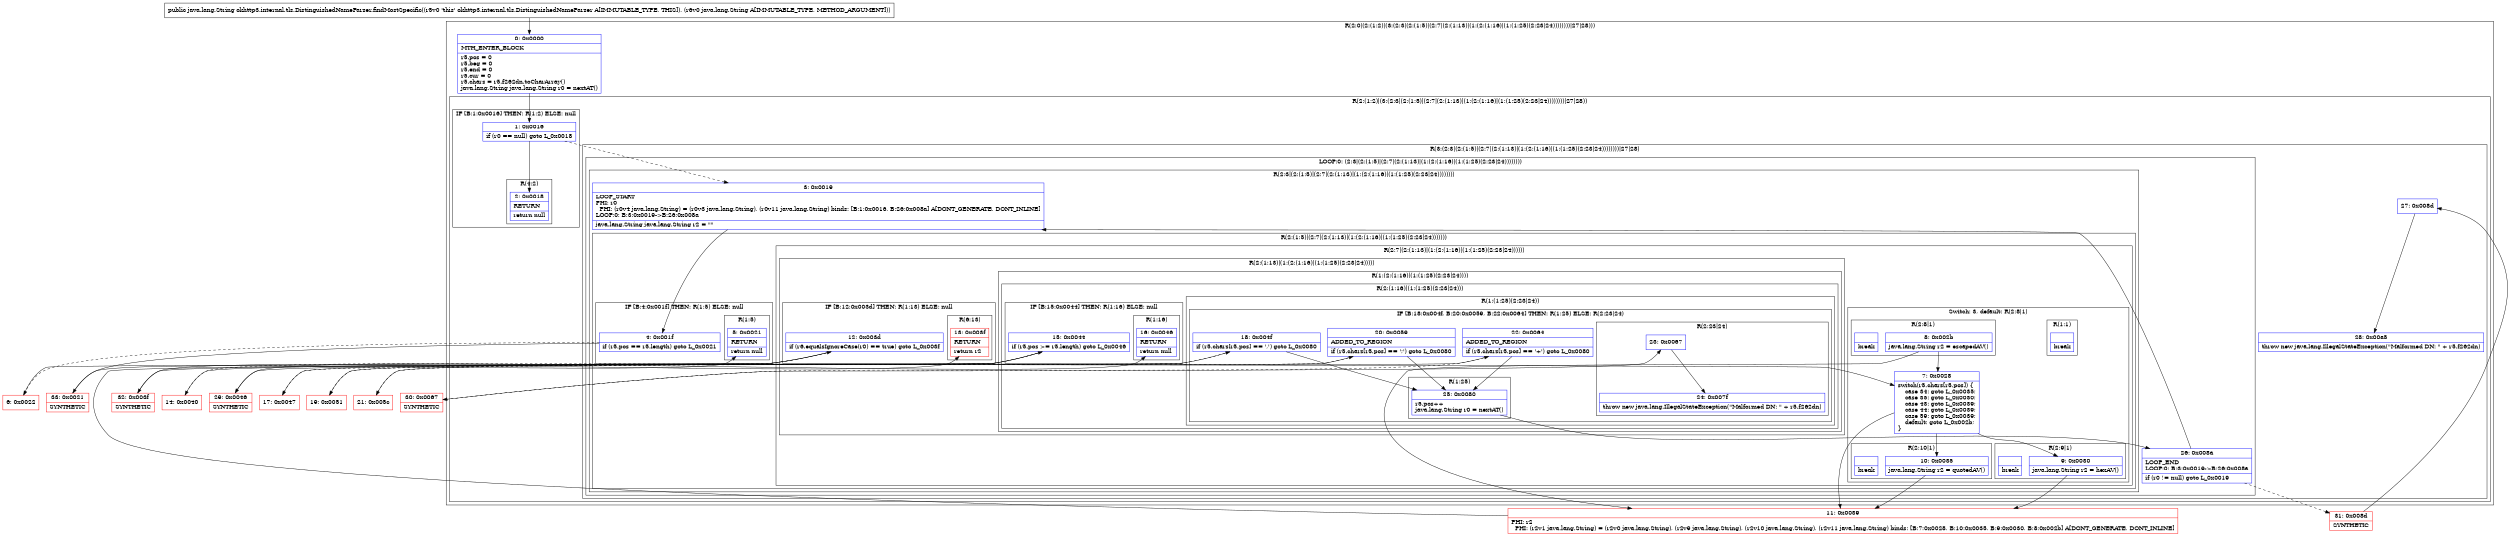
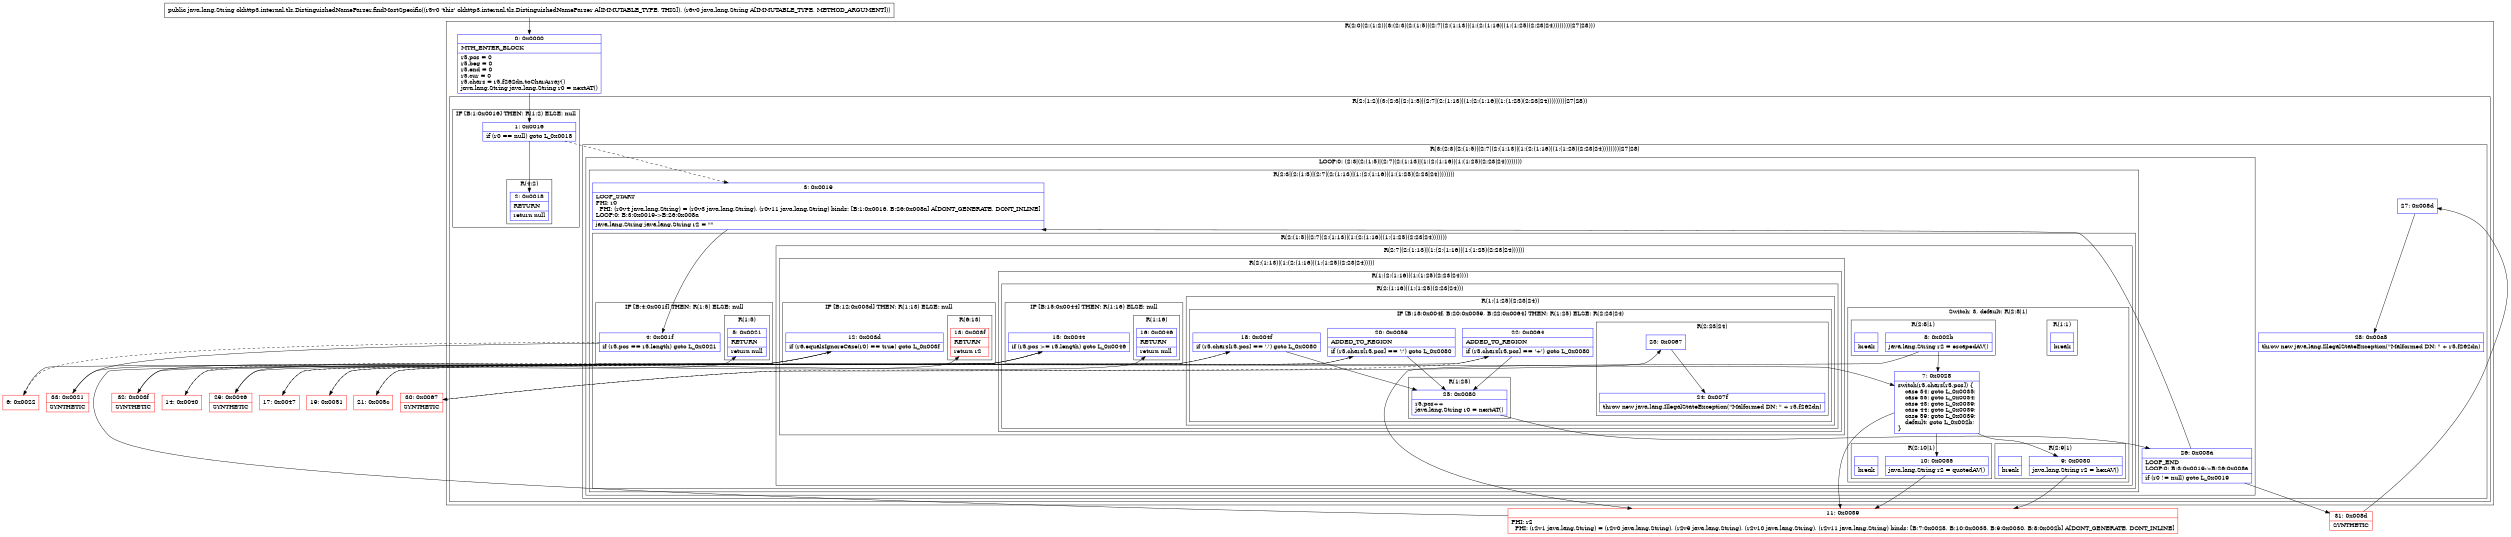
node "7: 0x0028": text "case 35: goto L_0x0030;" -> "case 35: goto L_0x0034;"
edge "26: 0x008a" -> "31: 0x008d": style dashed -> solid
